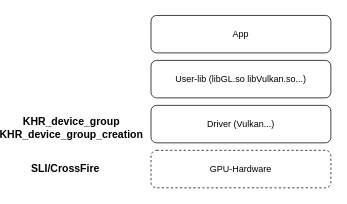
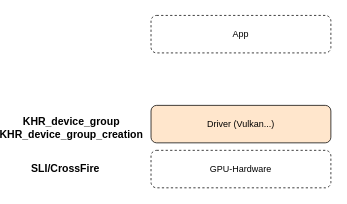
node "App": style solid -> dashed
node "User-lib (libGL.so libVulkan.so...)": removed
node "Driver (Vulkan...)": fillcolor #ffffff -> #ffe6cc
